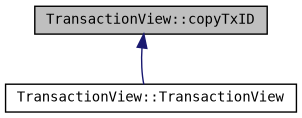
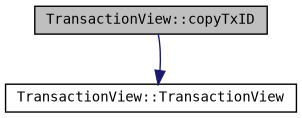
edge "TransactionView::TransactionView" -> "TransactionView::copyTxID": reversed
